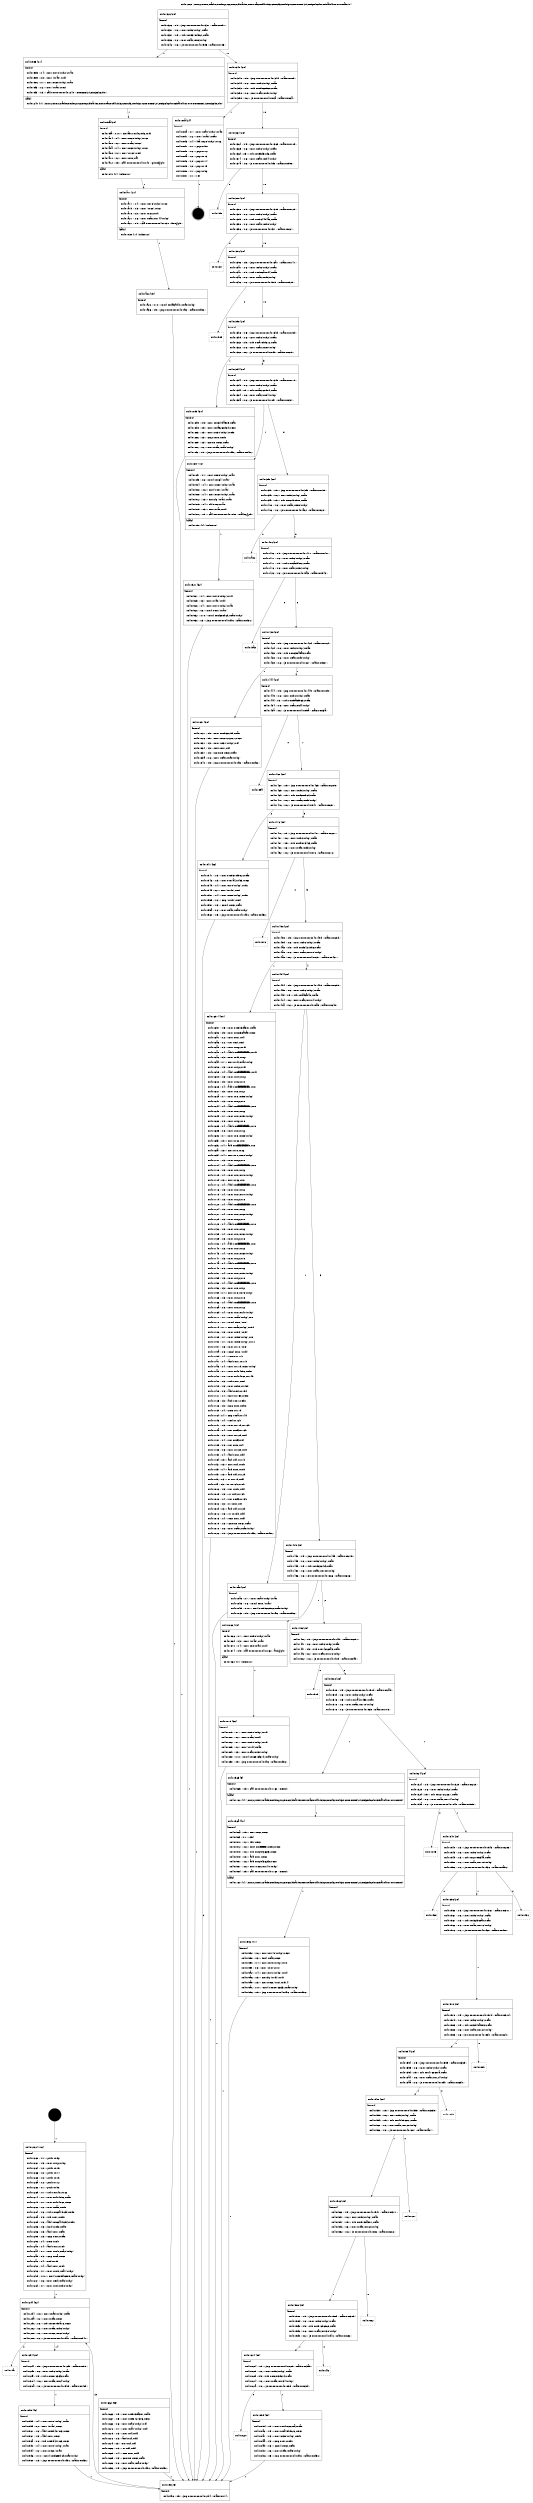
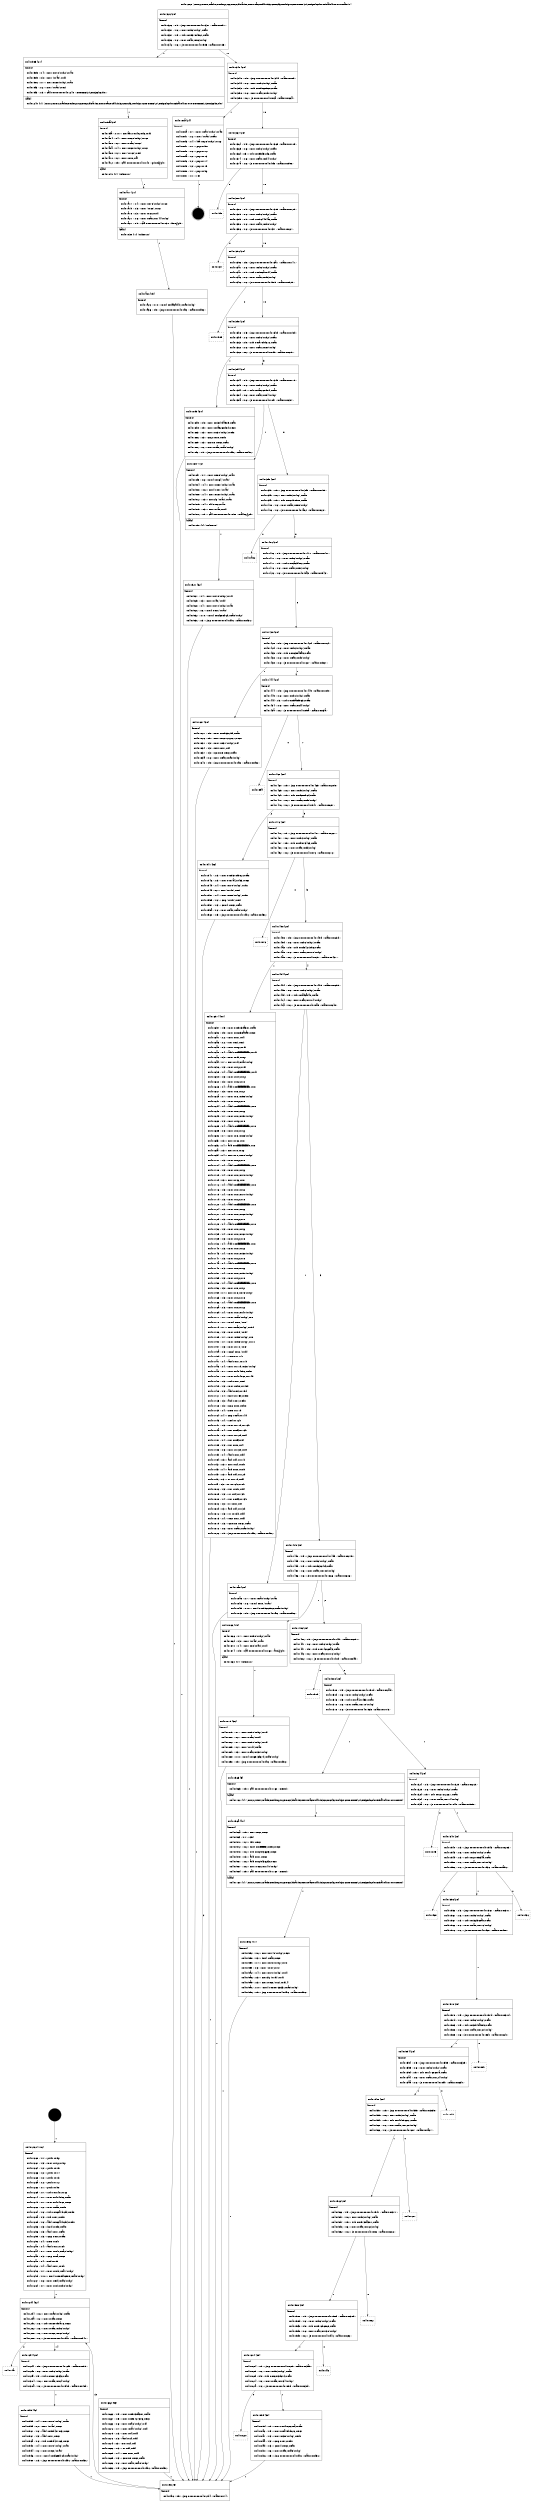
node "0x401ba3": removed
